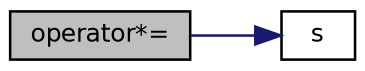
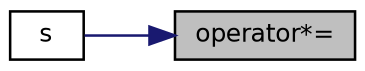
edge "operator*=" -> "s": reversed
